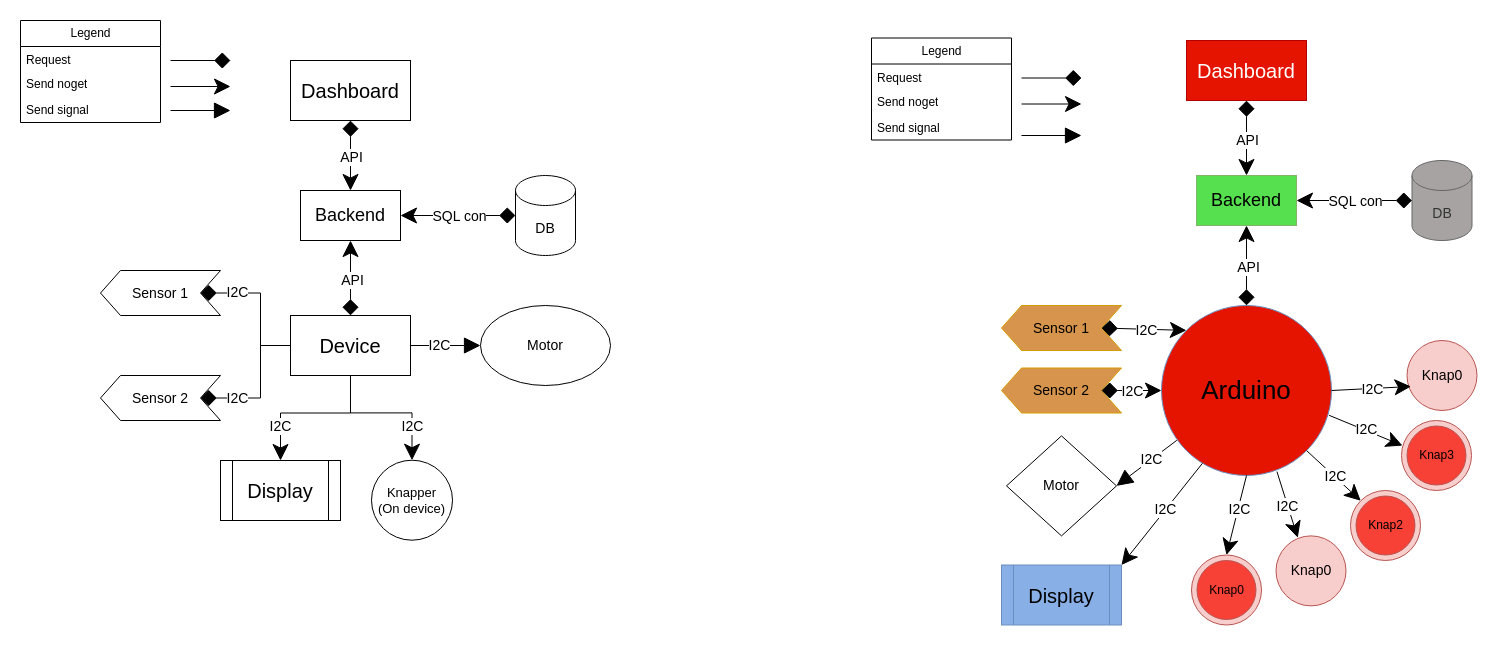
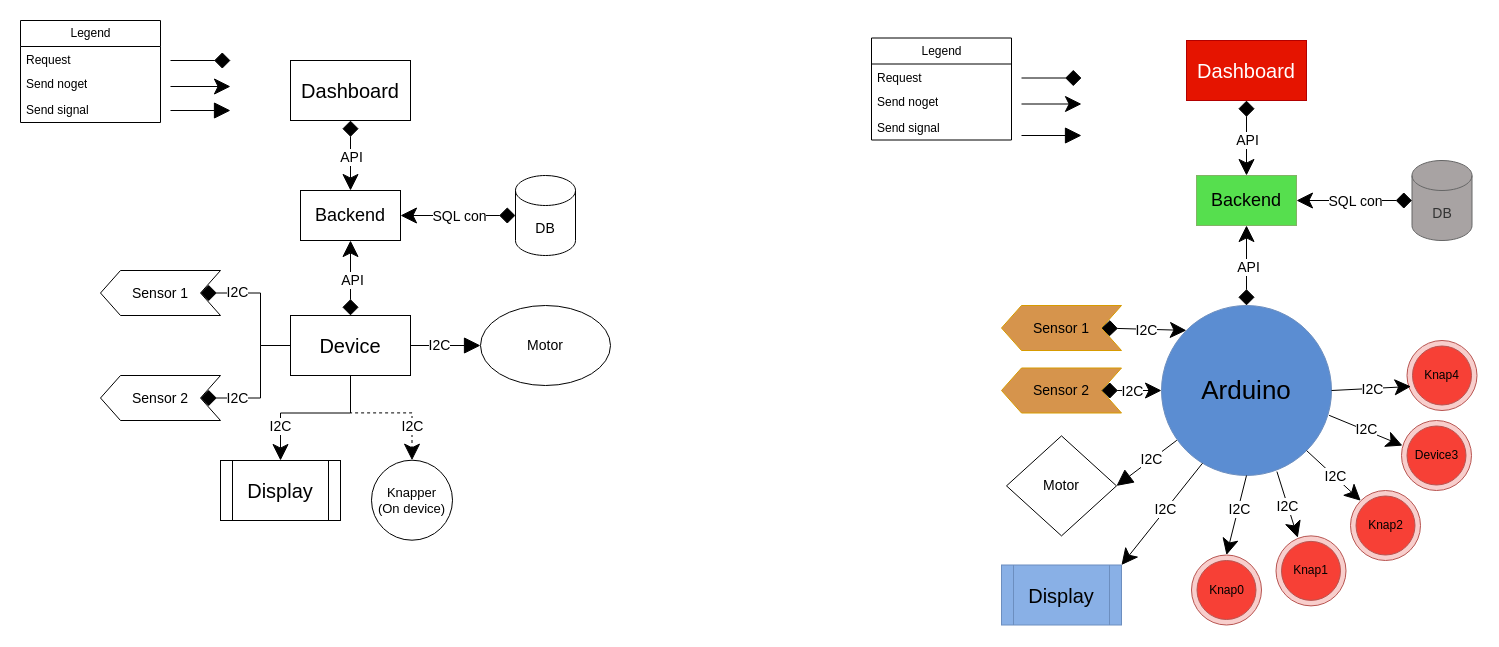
node "Knap4": added
node "Arduino": fillcolor #e51400 -> #5b8dd2
edge "Device" -> "Knapper (On device)": style solid -> dashed
node "Knap3": label "Knap3" -> "Device3"
node "Knap1": added
